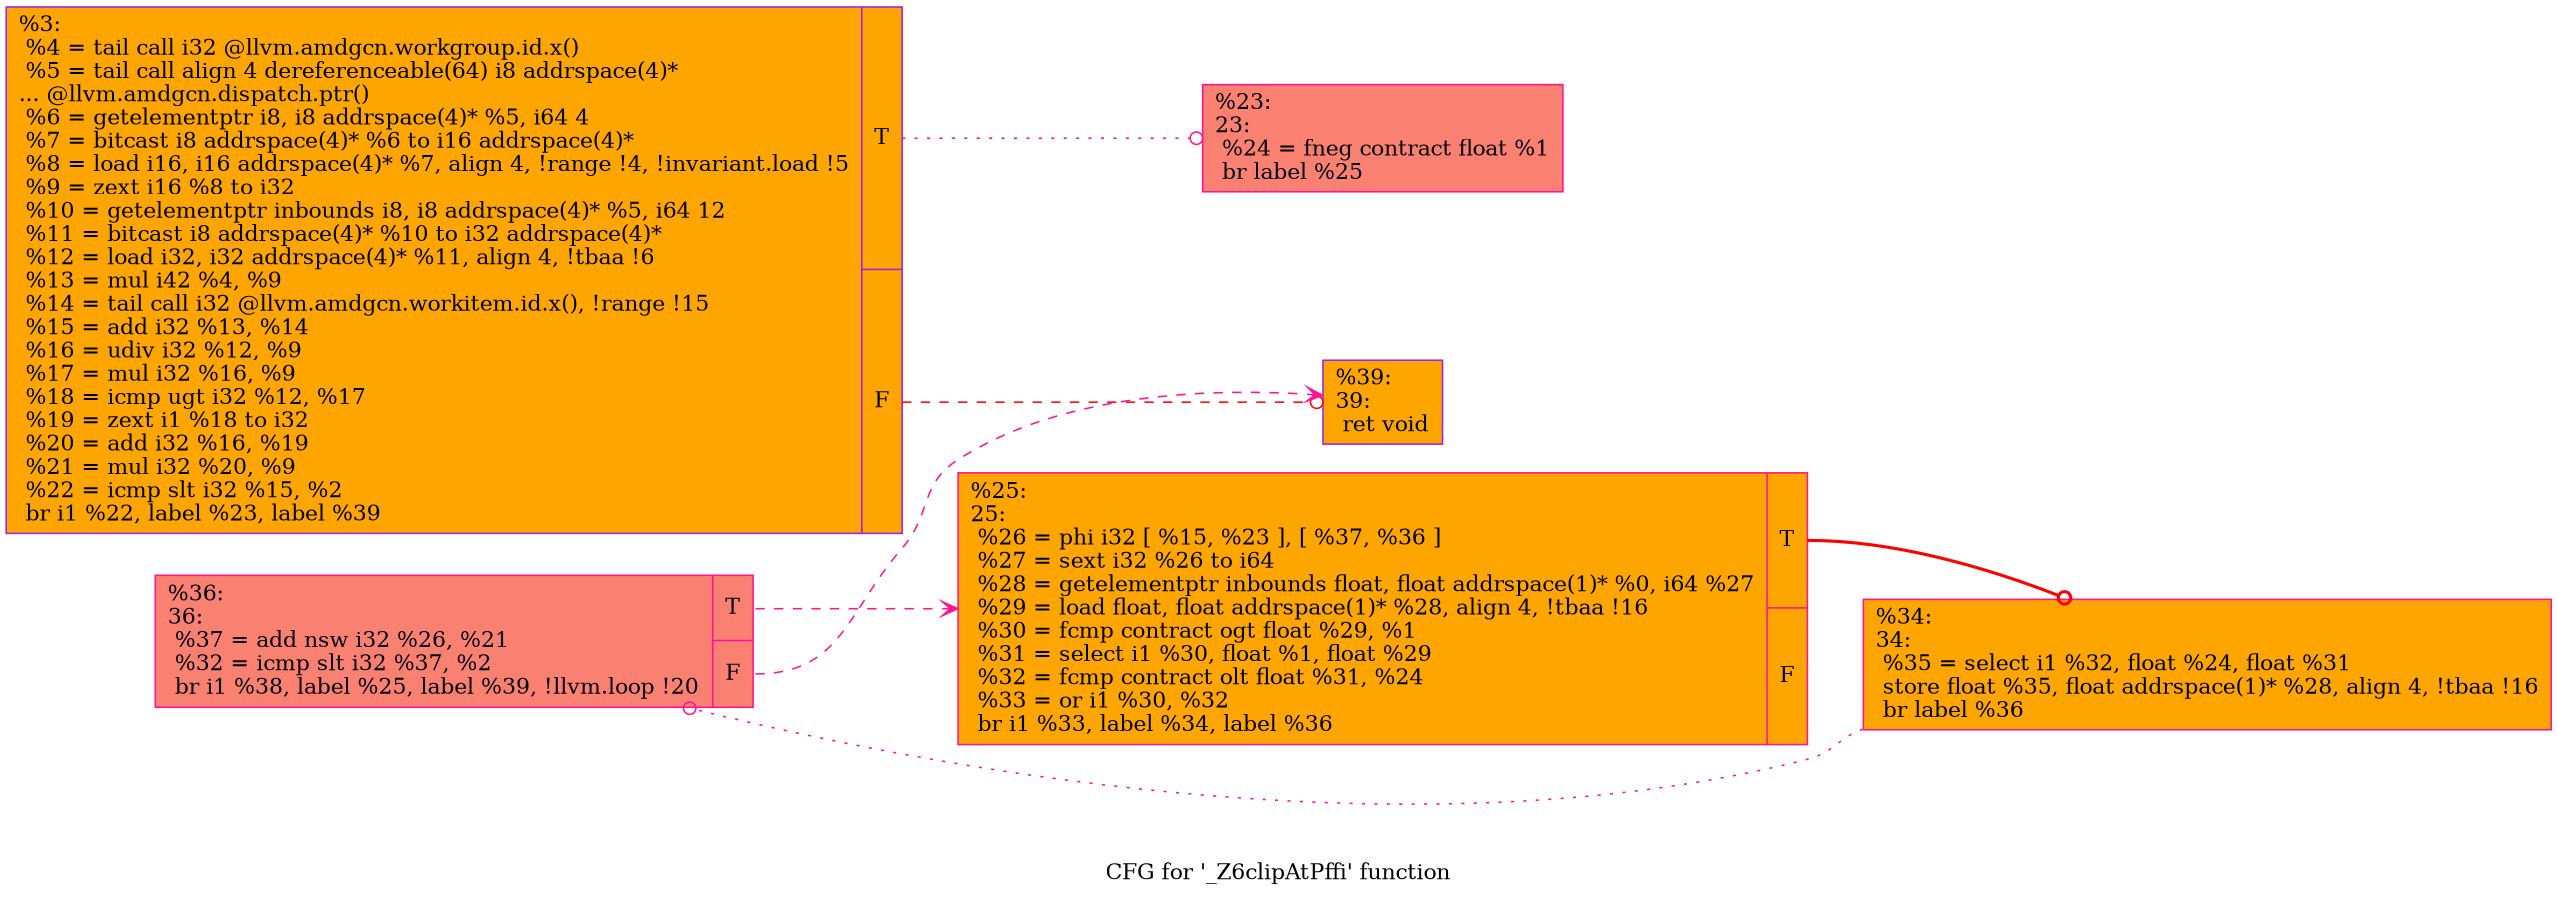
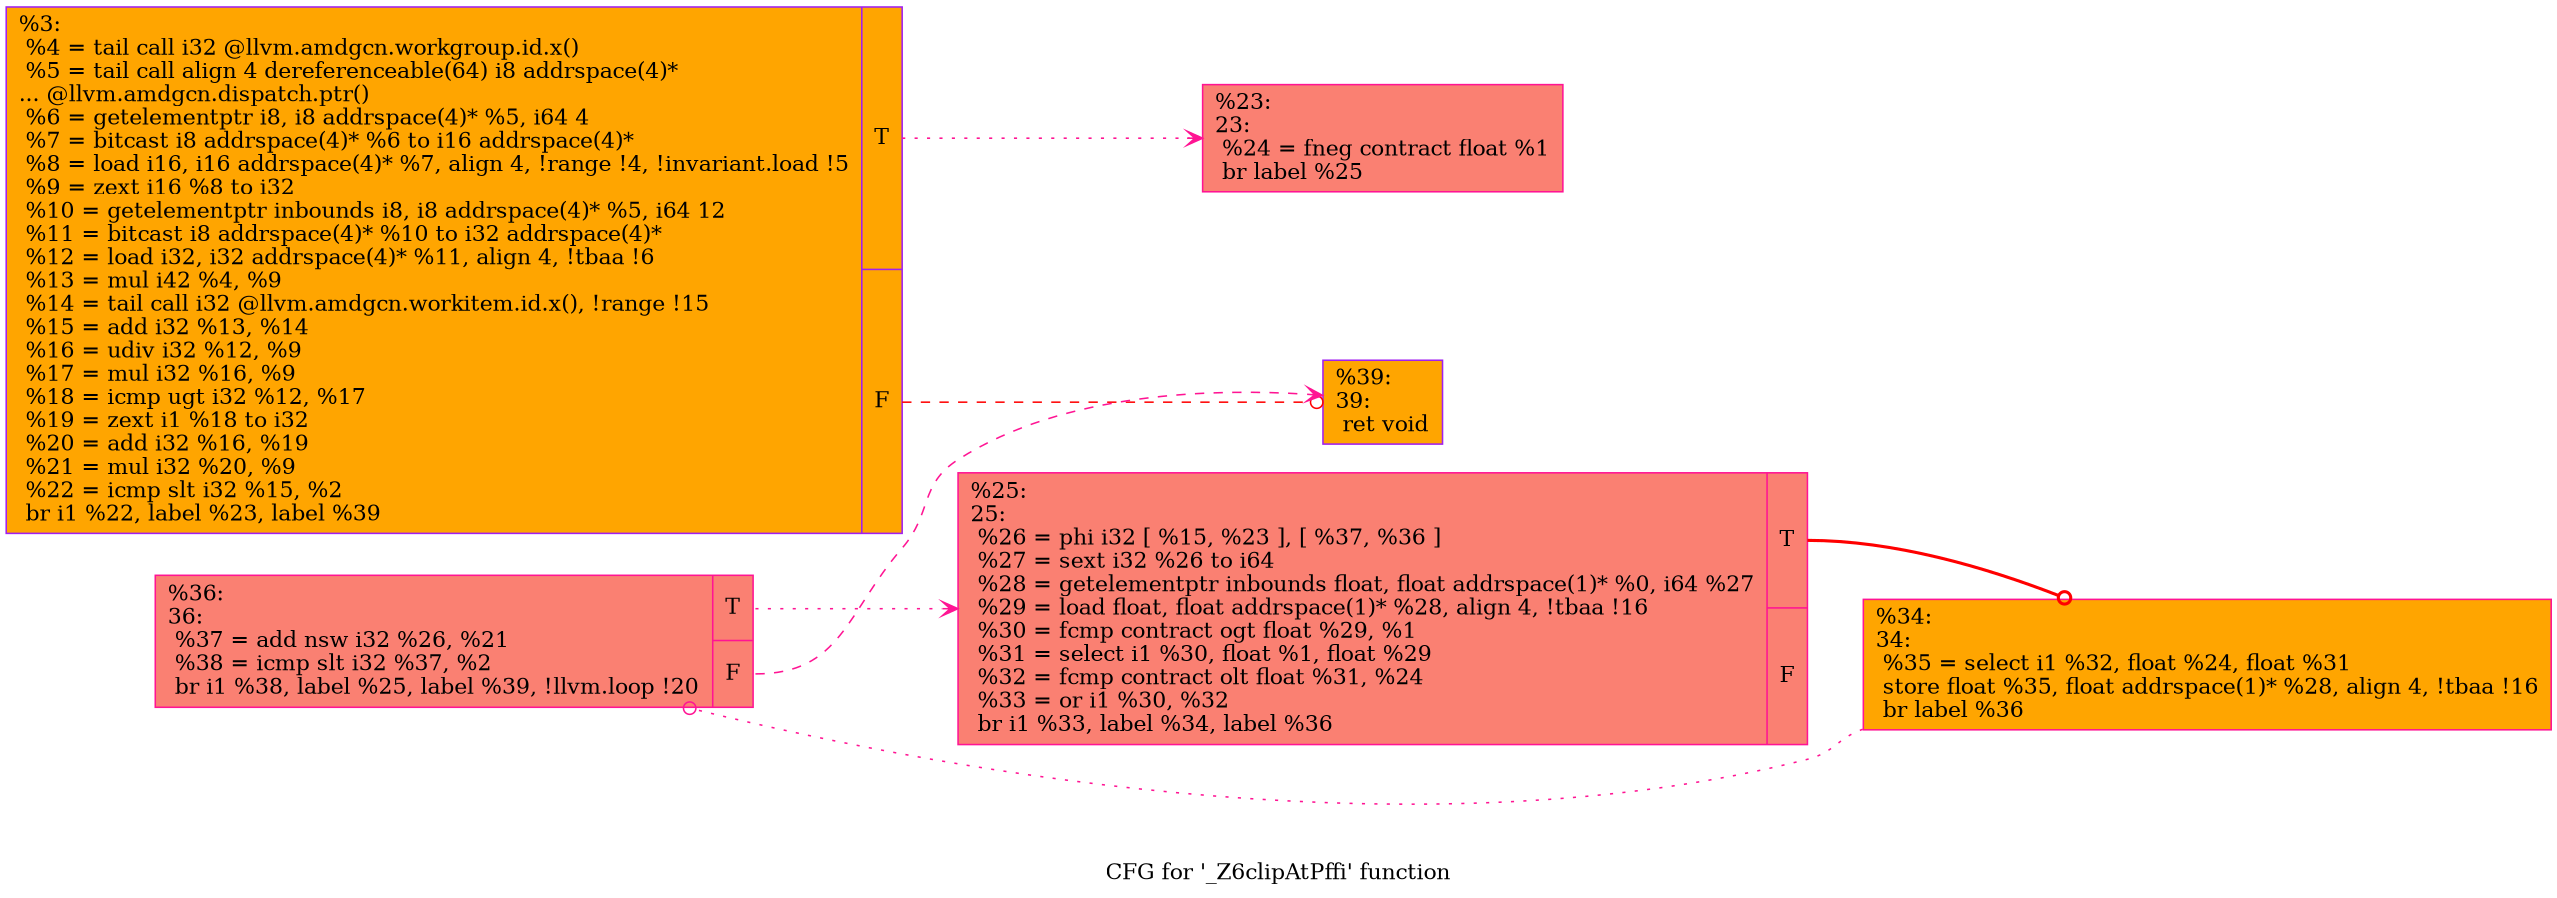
edge "%3:" -> "%23:": arrowhead odot -> vee
edge "%36:" -> "%25:": style dashed -> dotted
node "%25:": fillcolor orange -> salmon
node "%36:": text "%32 = icmp slt i32 %37, %2" -> "%38 = icmp slt i32 %37, %2"
